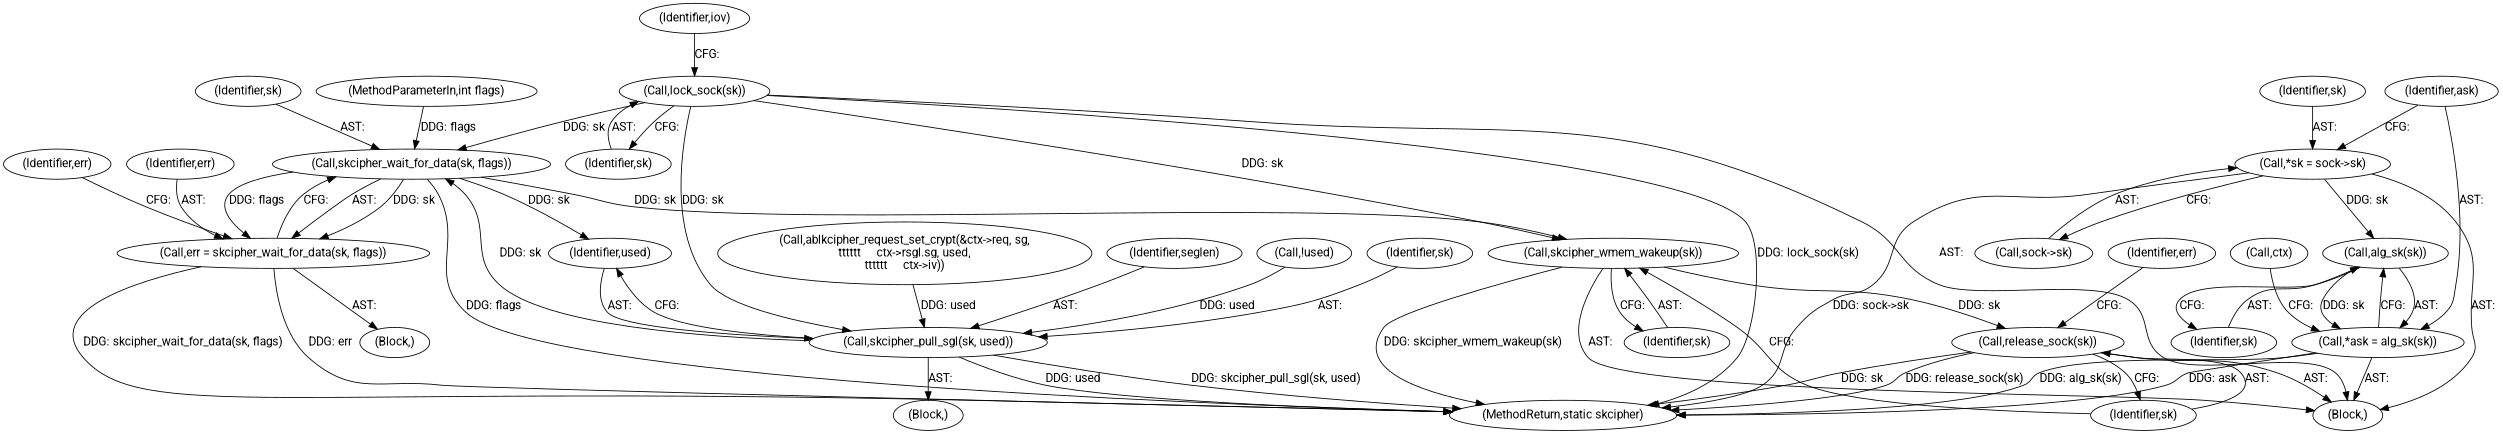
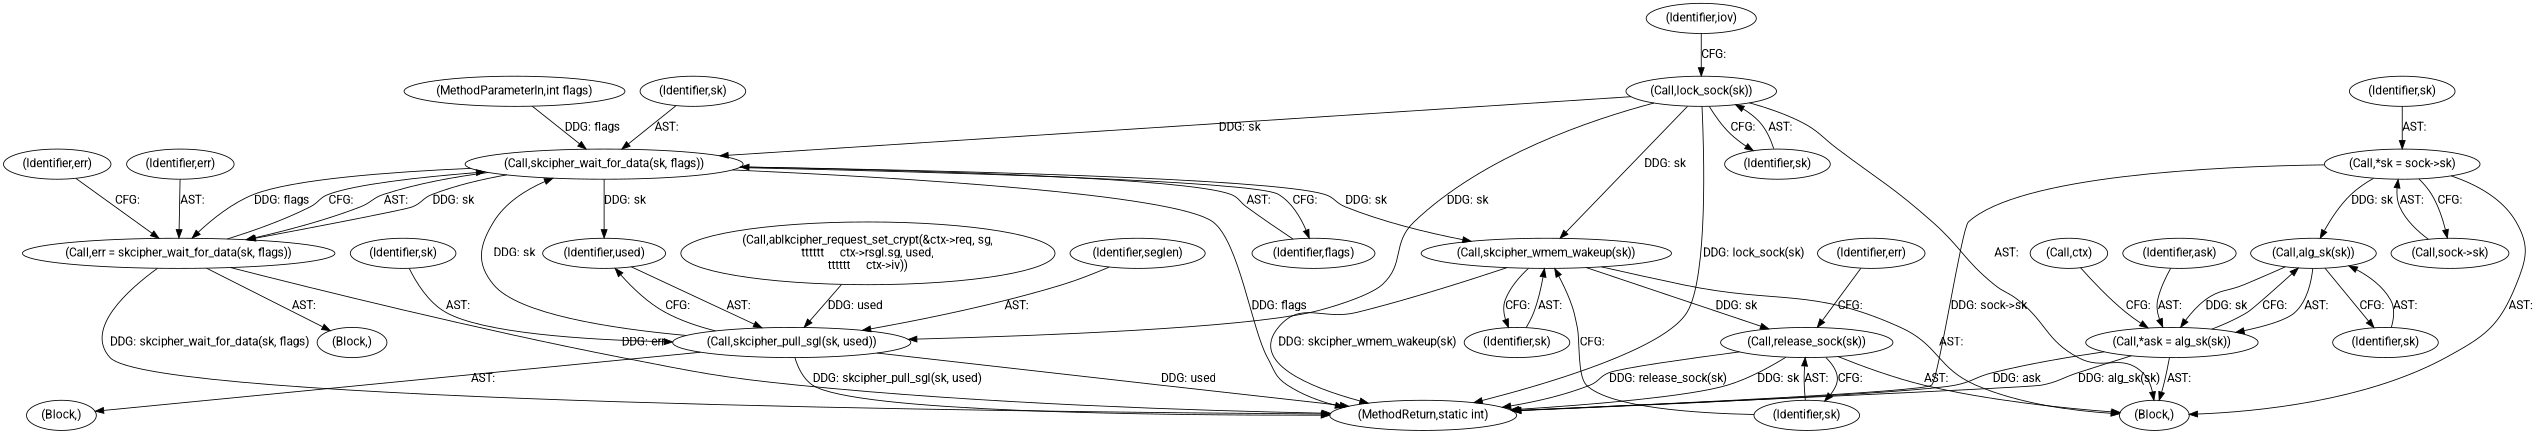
edge "(Identifier,ask)" -> "(Call,*sk = sock->sk)": removed, label "CFG:"
node "(Call,!used)": removed
node "(Identifier,flags)": added
node "(MethodReturn,static skcipher)": label "(MethodReturn,static skcipher)" -> "(MethodReturn,static int)"
